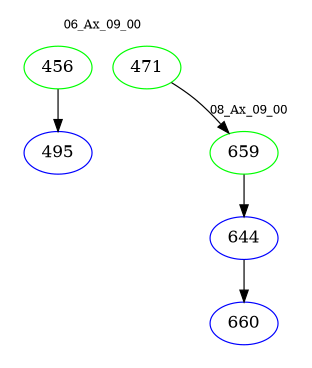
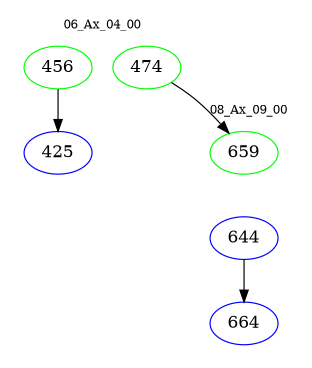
cluster "06_Ax_09_00": label "06_Ax_09_00" -> "06_Ax_04_00"
node "471": label "471" -> "474"
node "495": label "495" -> "425"
edge "659" -> "644": removed
node "660": label "660" -> "664"
